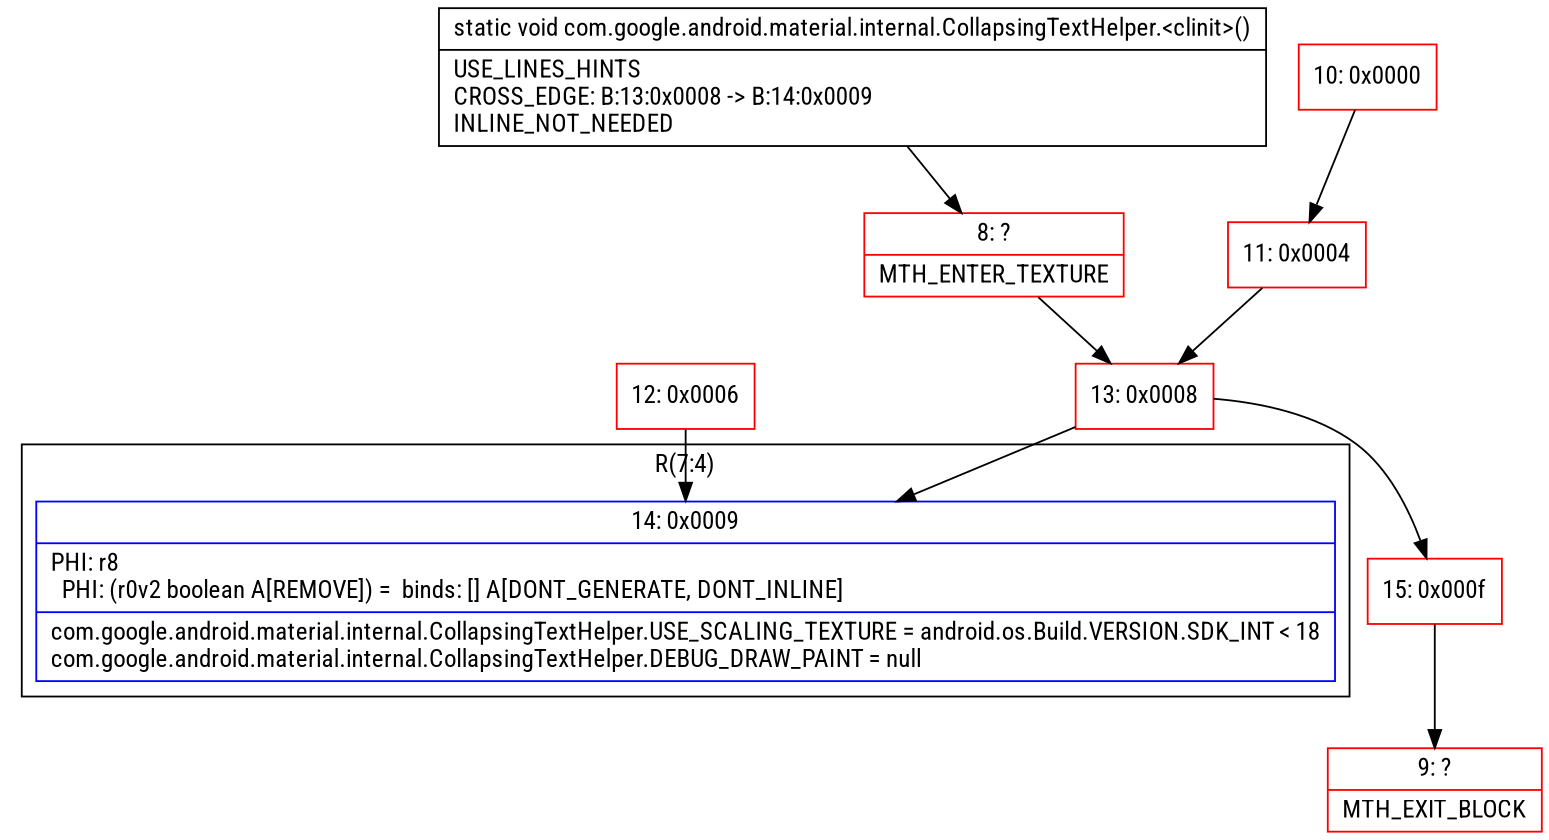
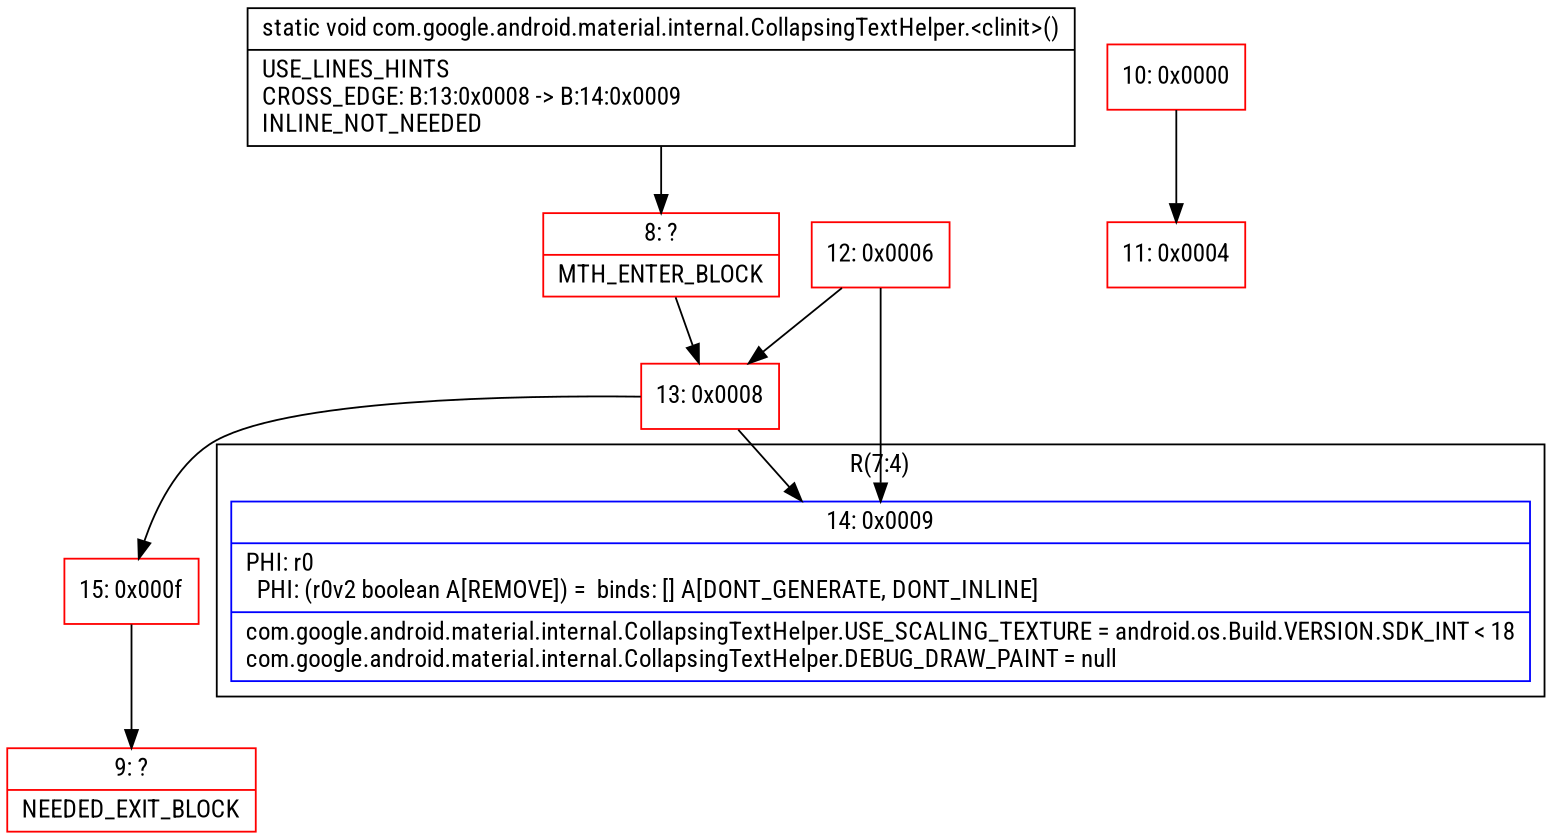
node "8: ?": text "MTH_ENTER_TEXTURE" -> "MTH_ENTER_BLOCK"
edge "11: 0x0004" -> "13: 0x0008": now "12: 0x0006" -> "13: 0x0008"
node "14: 0x0009": text "PHI: r8" -> "PHI: r0"
node "9: ?": text "MTH_EXIT_BLOCK" -> "NEEDED_EXIT_BLOCK"
